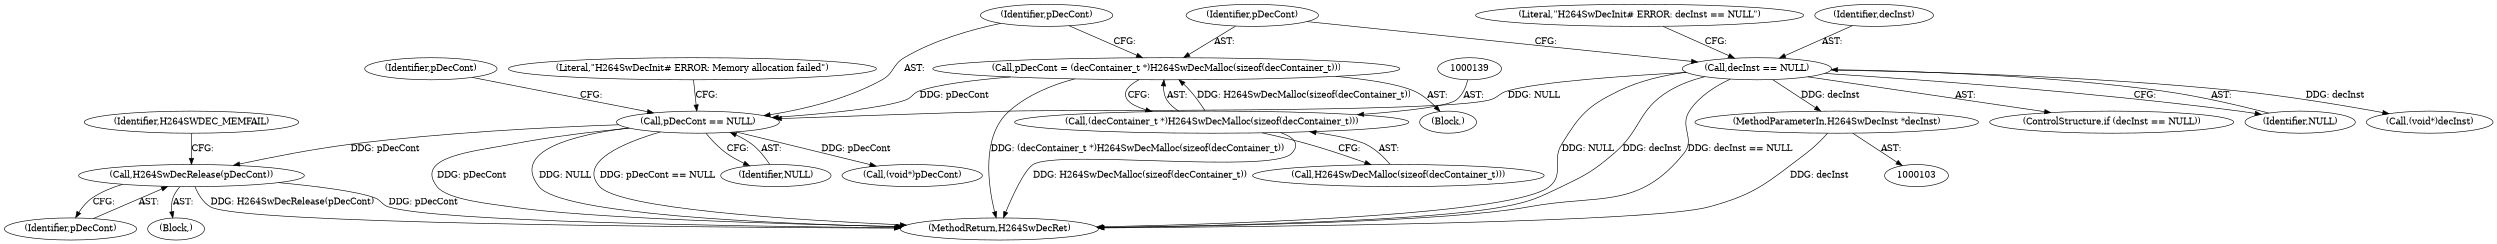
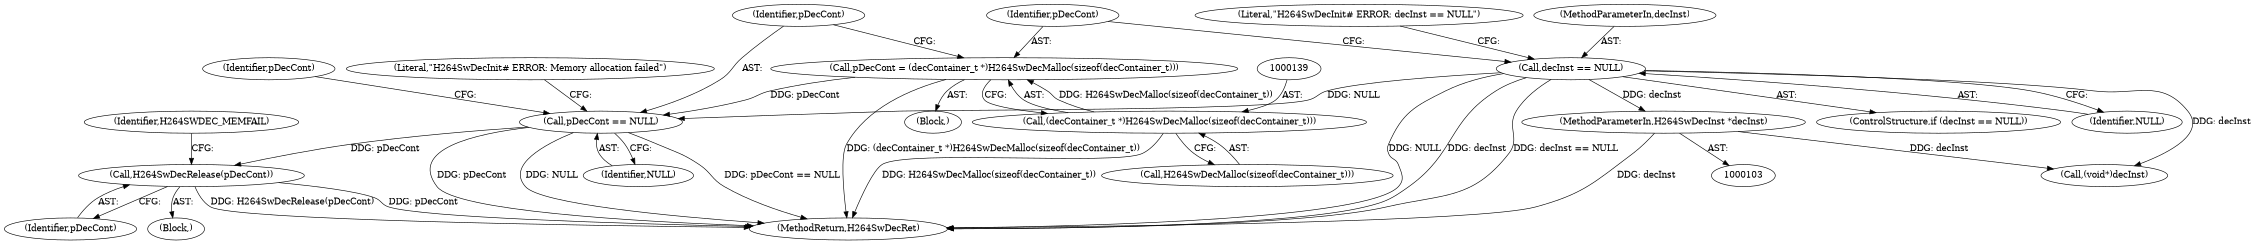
node "(Identifier,decInst)": label "(Identifier,decInst)" -> "(MethodParameterIn,decInst)"
edge "(MethodParameterIn,H264SwDecInst *decInst)" -> "(Call,(void*)decInst)": added, label "DDG: decInst"
node "(Call,(void*)pDecCont)": removed
